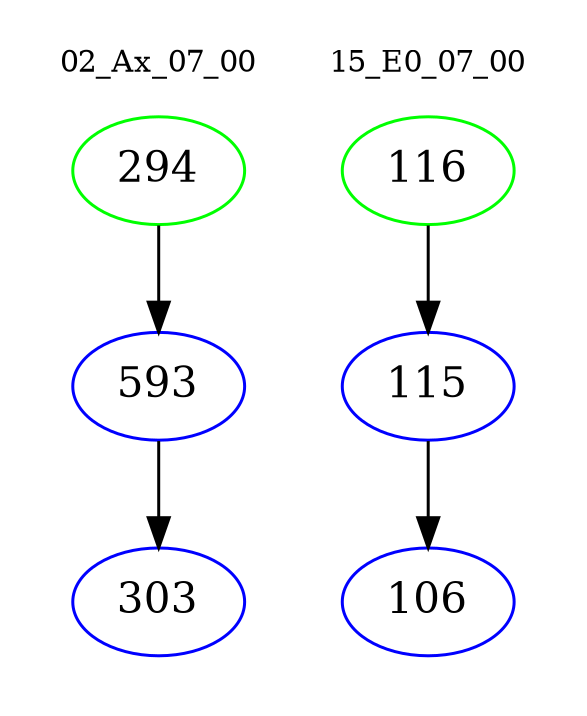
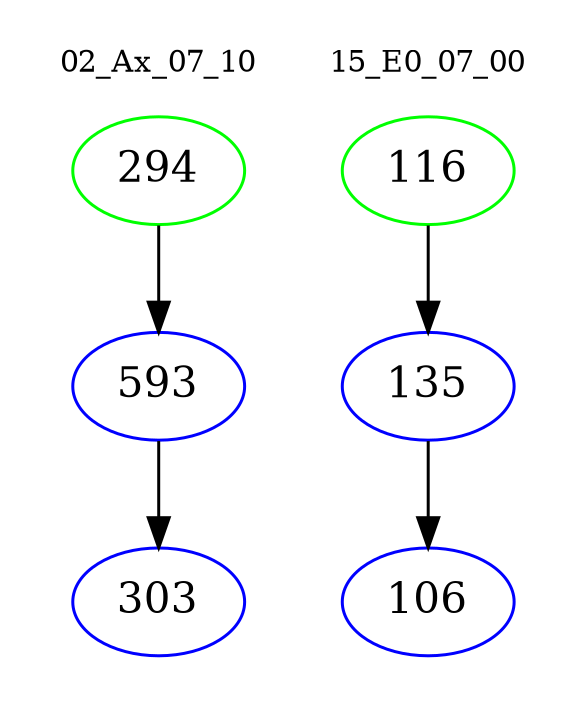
cluster "02_Ax_07_00": label "02_Ax_07_00" -> "02_Ax_07_10"
node "115": label "115" -> "135"
